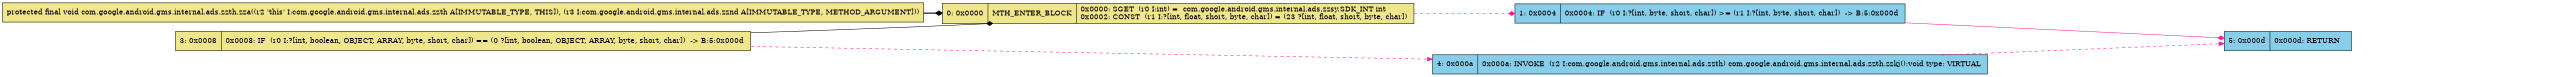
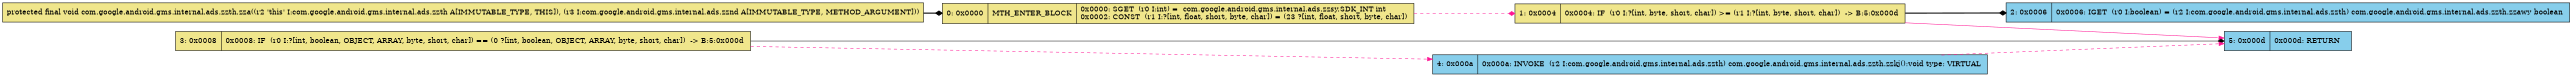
node "2: 0x0006": added
node "1: 0x0004": fillcolor skyblue -> khaki
edge "3: 0x0008" -> "0: 0x0000": now "3: 0x0008" -> "5: 0x000d"
edge "1: 0x0004" -> "5: 0x000d": arrowhead diamond -> normal
